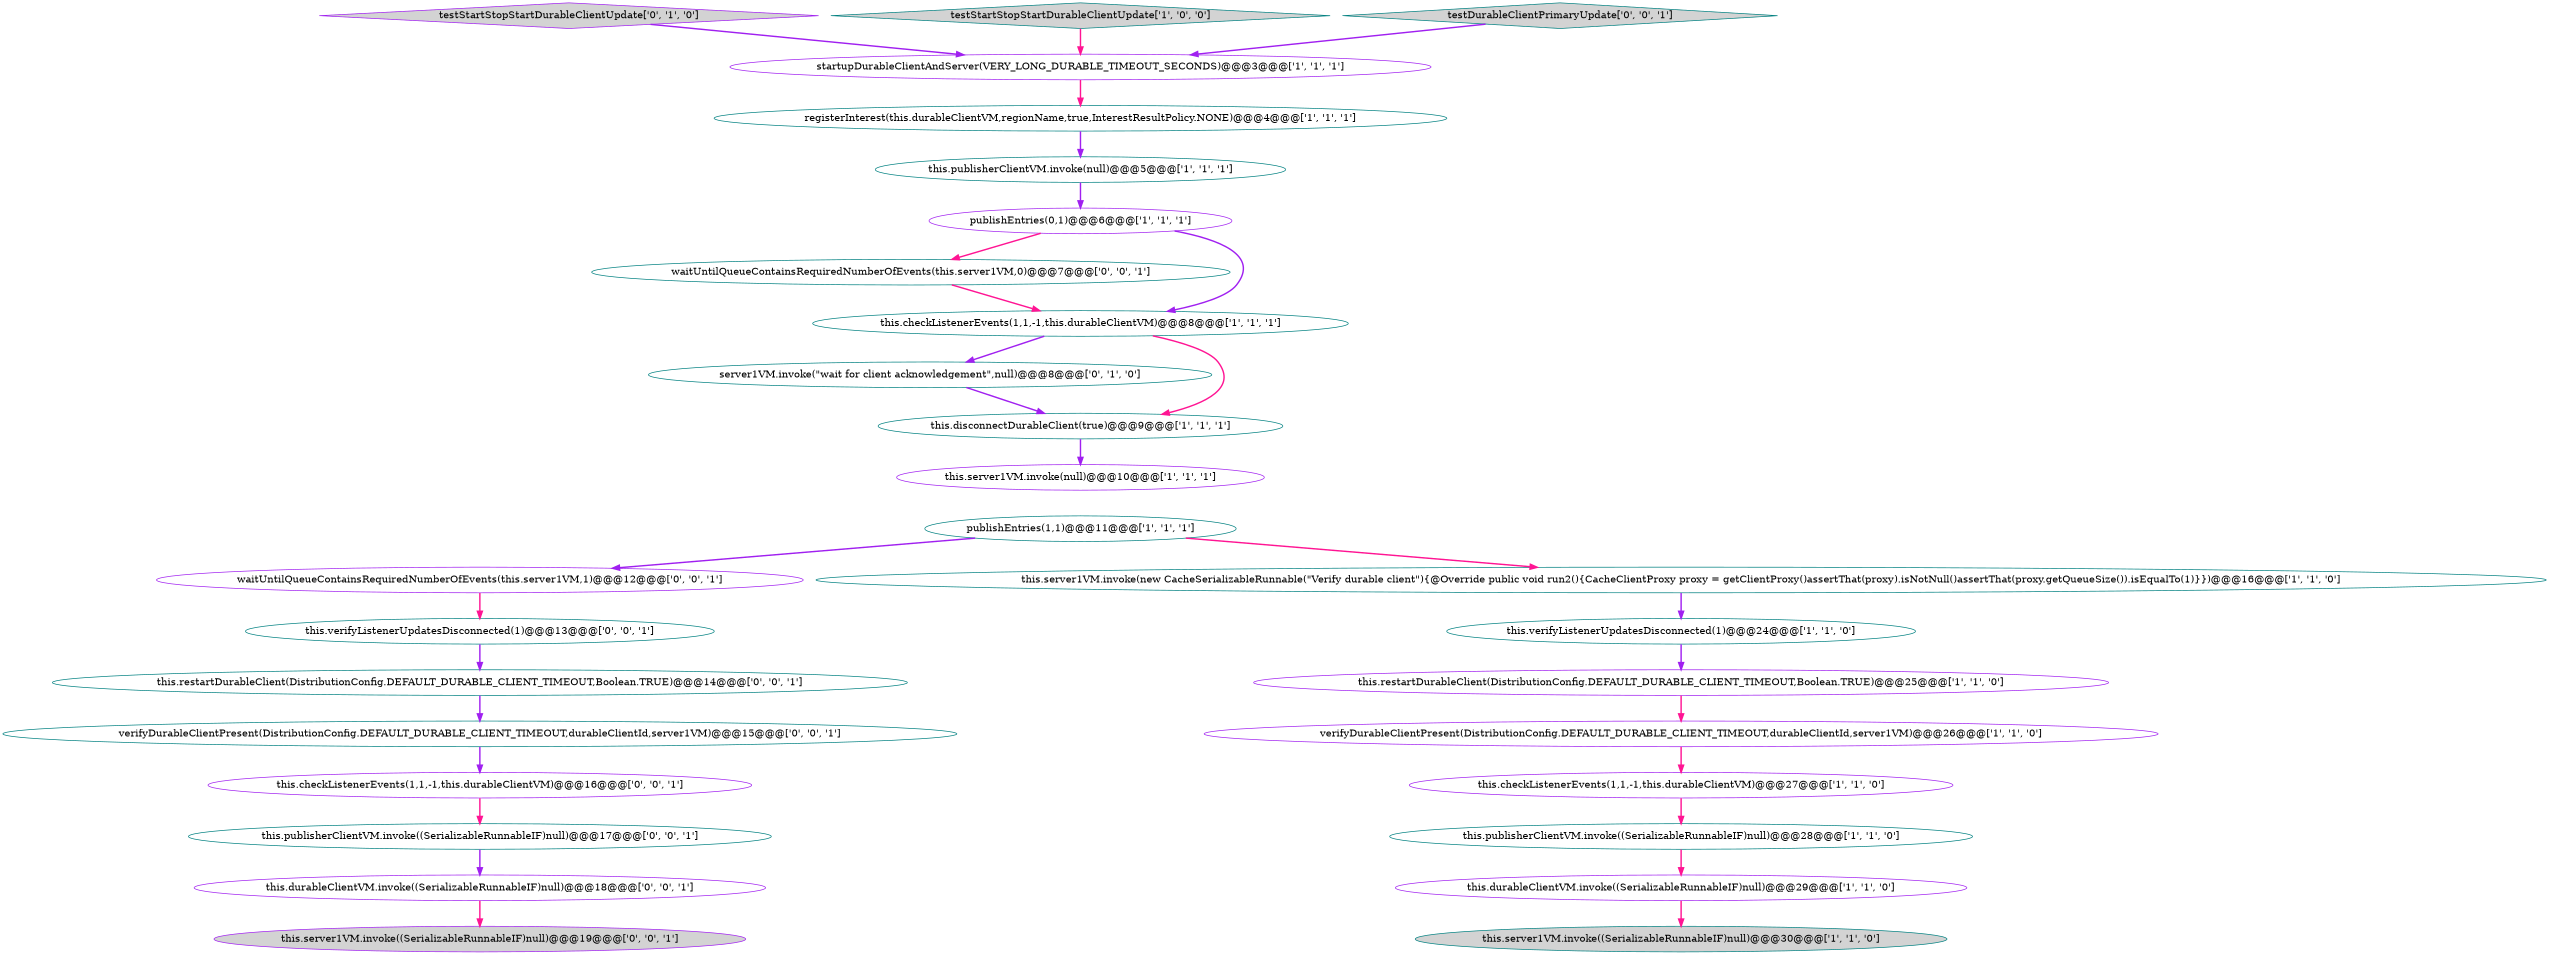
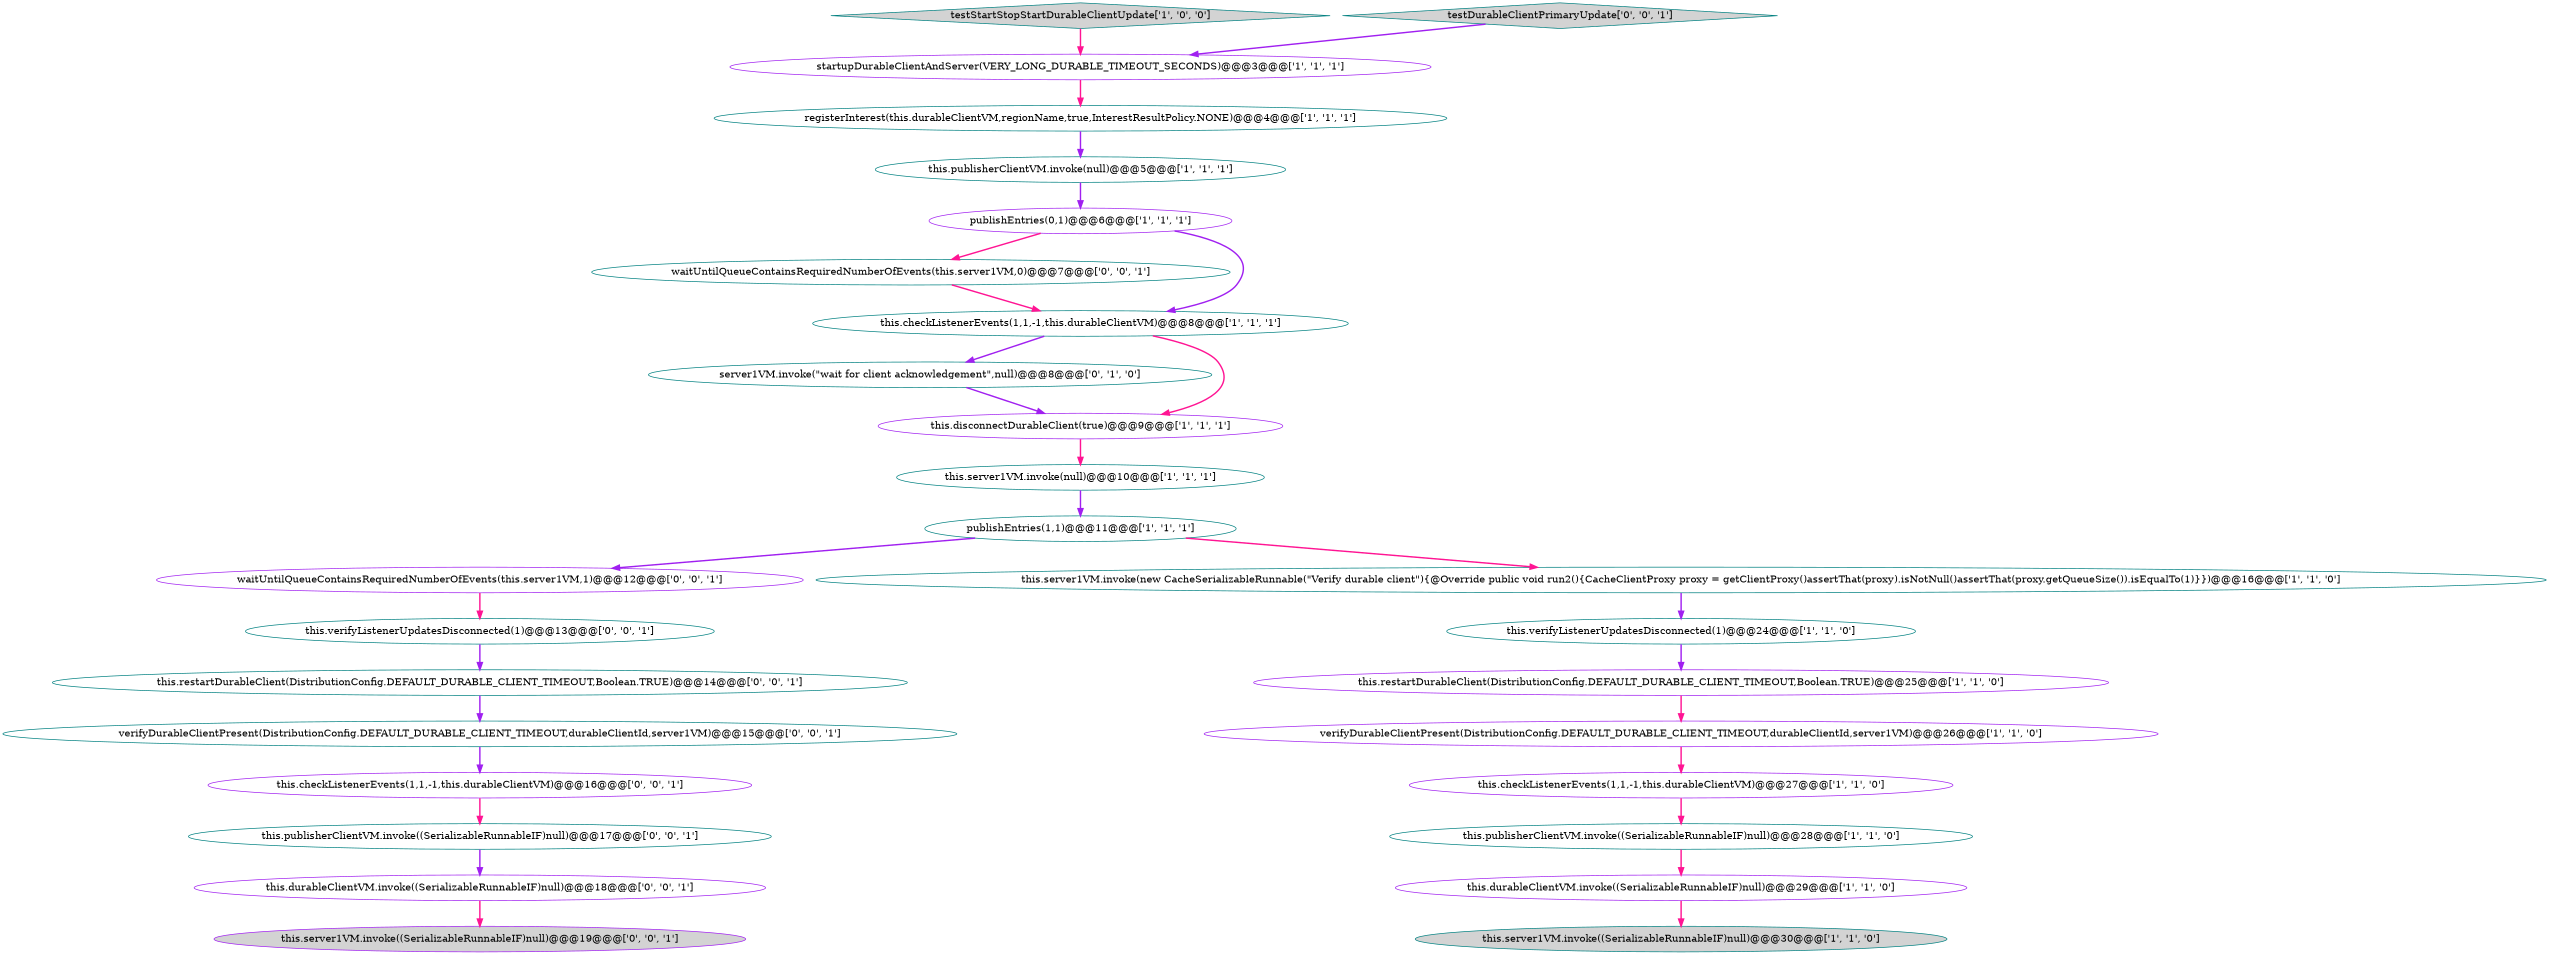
node "testStartStopStartDurableClientUpdate['0', '1', '0']": removed
node "this.disconnectDurableClient(true)@@@9@@@['1', '1', '1']": color teal -> purple
edge "this.disconnectDurableClient(true)@@@9@@@['1', '1', '1']" -> "this.server1VM.invoke(null)@@@10@@@['1', '1', '1']": color purple -> deeppink
node "this.server1VM.invoke(null)@@@10@@@['1', '1', '1']": color purple -> teal
edge "this.server1VM.invoke(null)@@@10@@@['1', '1', '1']" -> "publishEntries(1,1)@@@11@@@['1', '1', '1']": added
